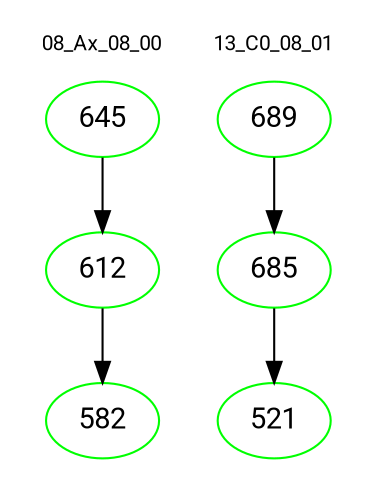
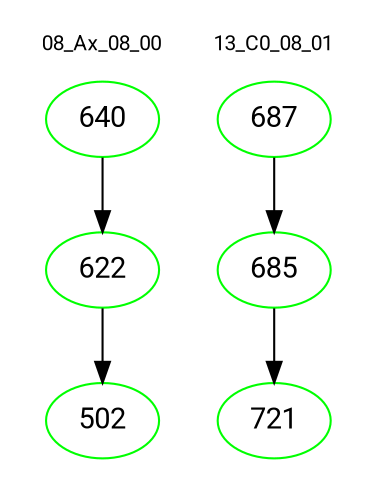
node "645": label "645" -> "640"
node "689": label "689" -> "687"
node "612": label "612" -> "622"
node "582": label "582" -> "502"
node "521": label "521" -> "721"
